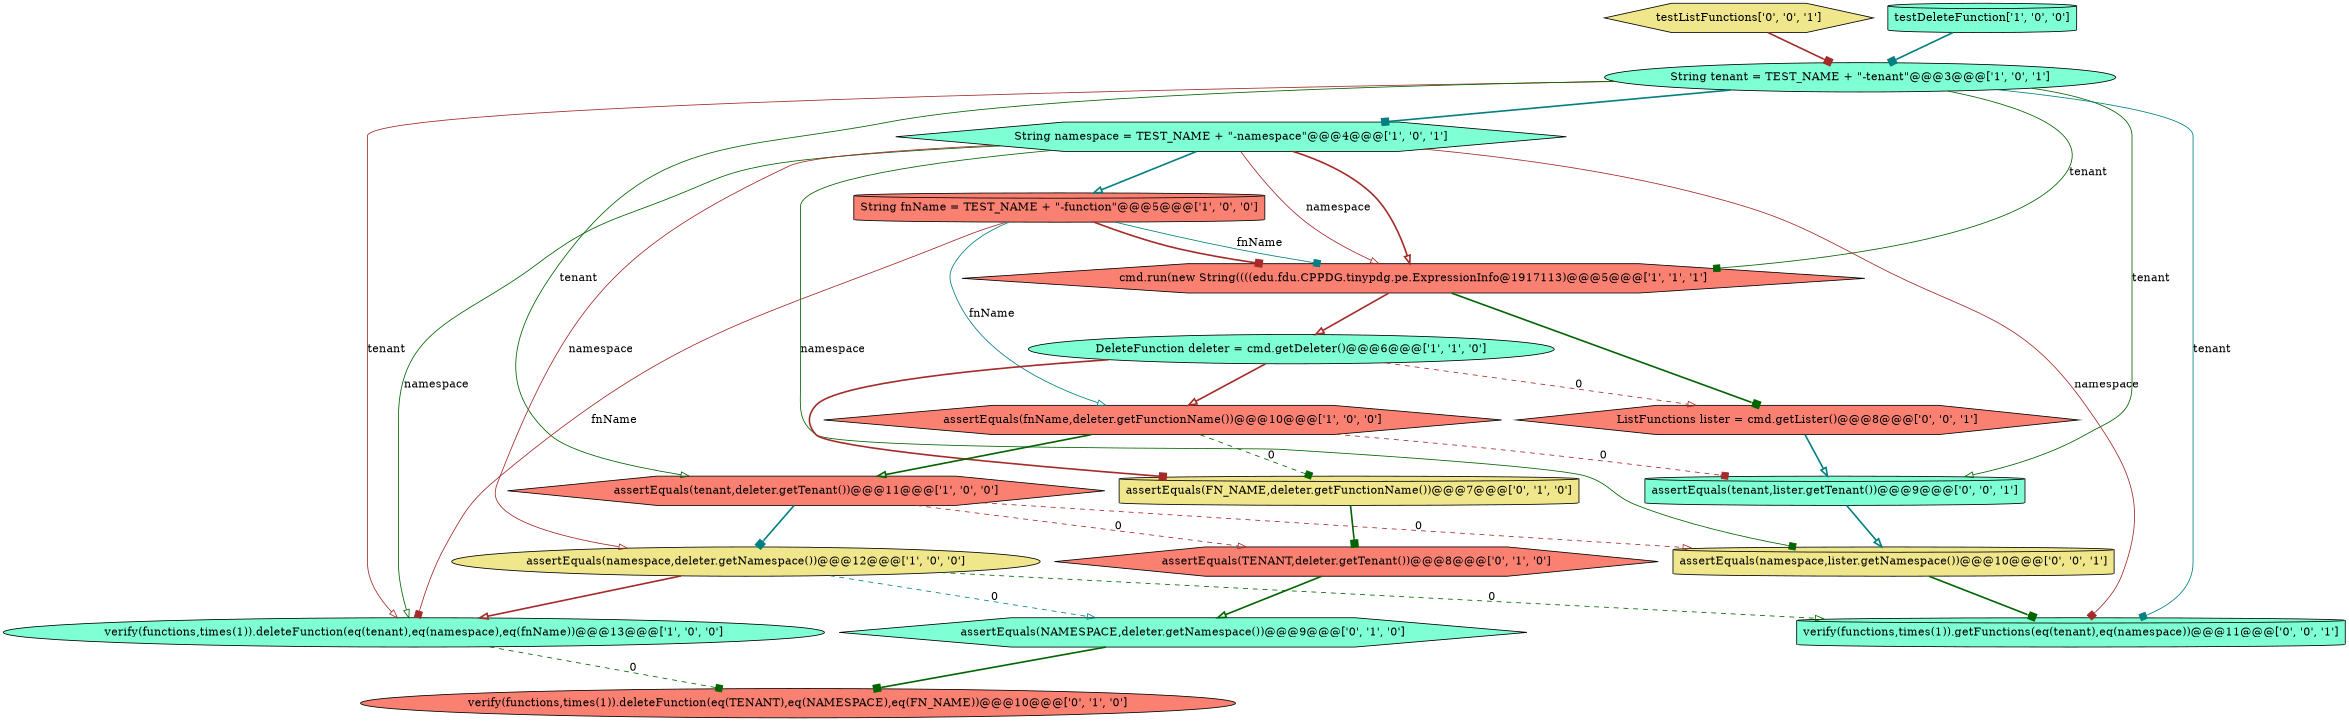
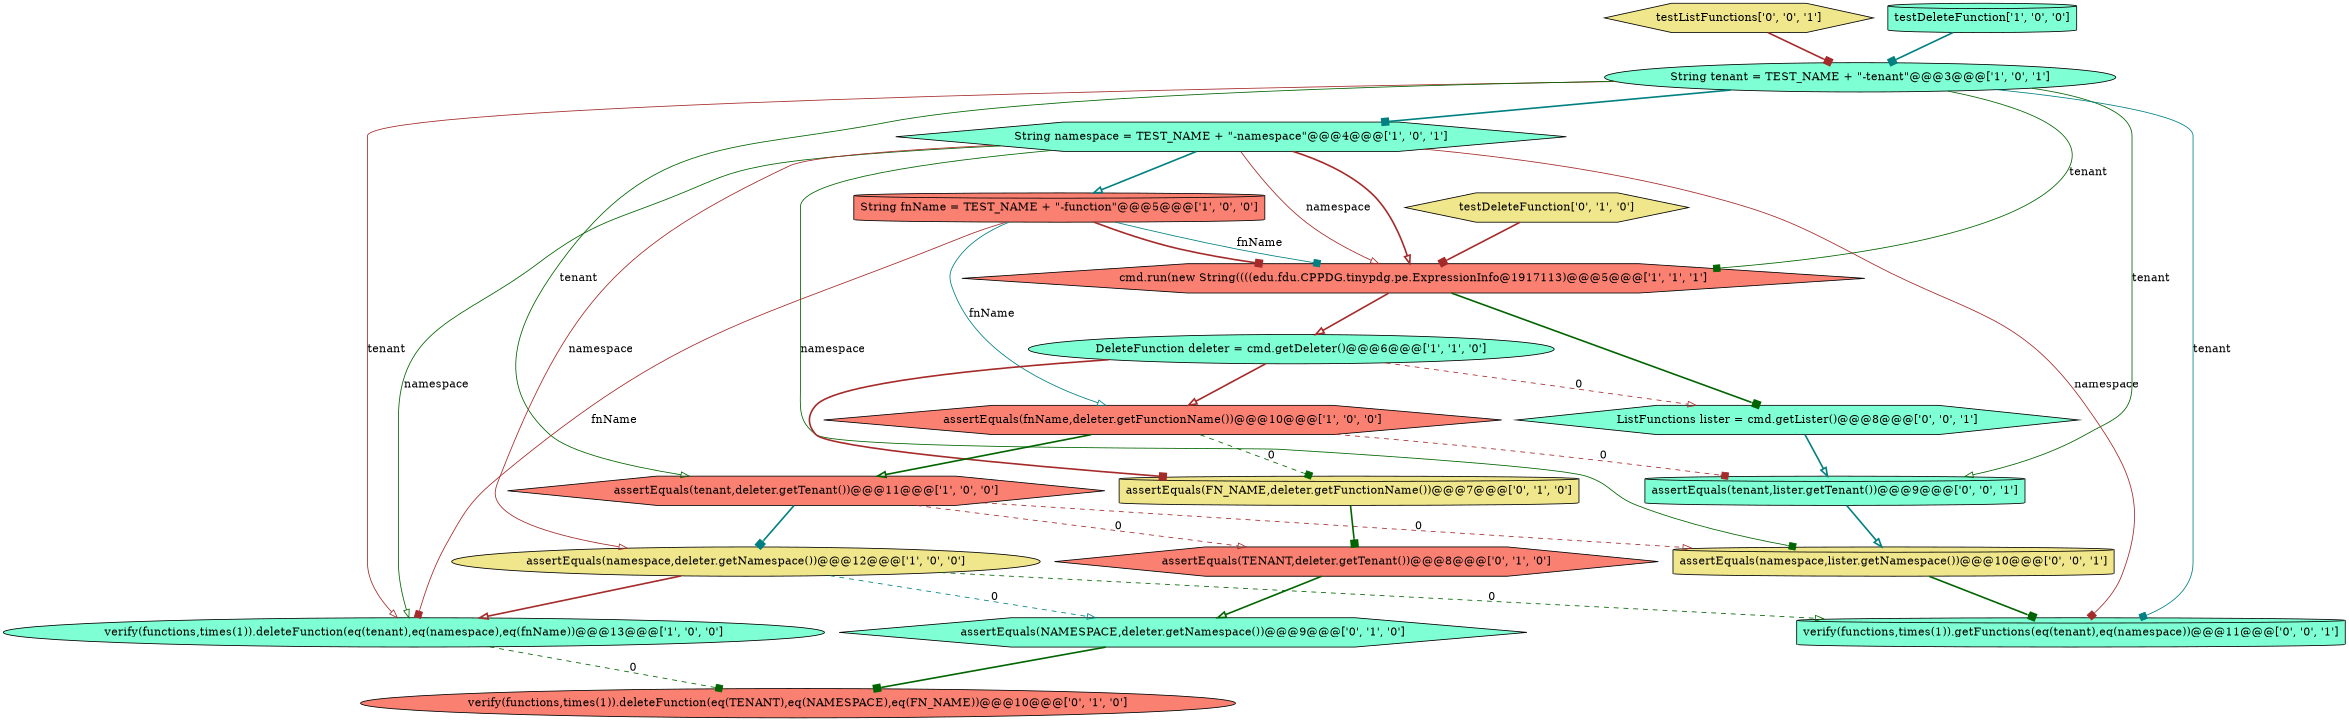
node "testDeleteFunction['0', '1', '0']": added
node "ListFunctions lister = cmd.getLister()@@@8@@@['0', '0', '1']": fillcolor salmon -> aquamarine
